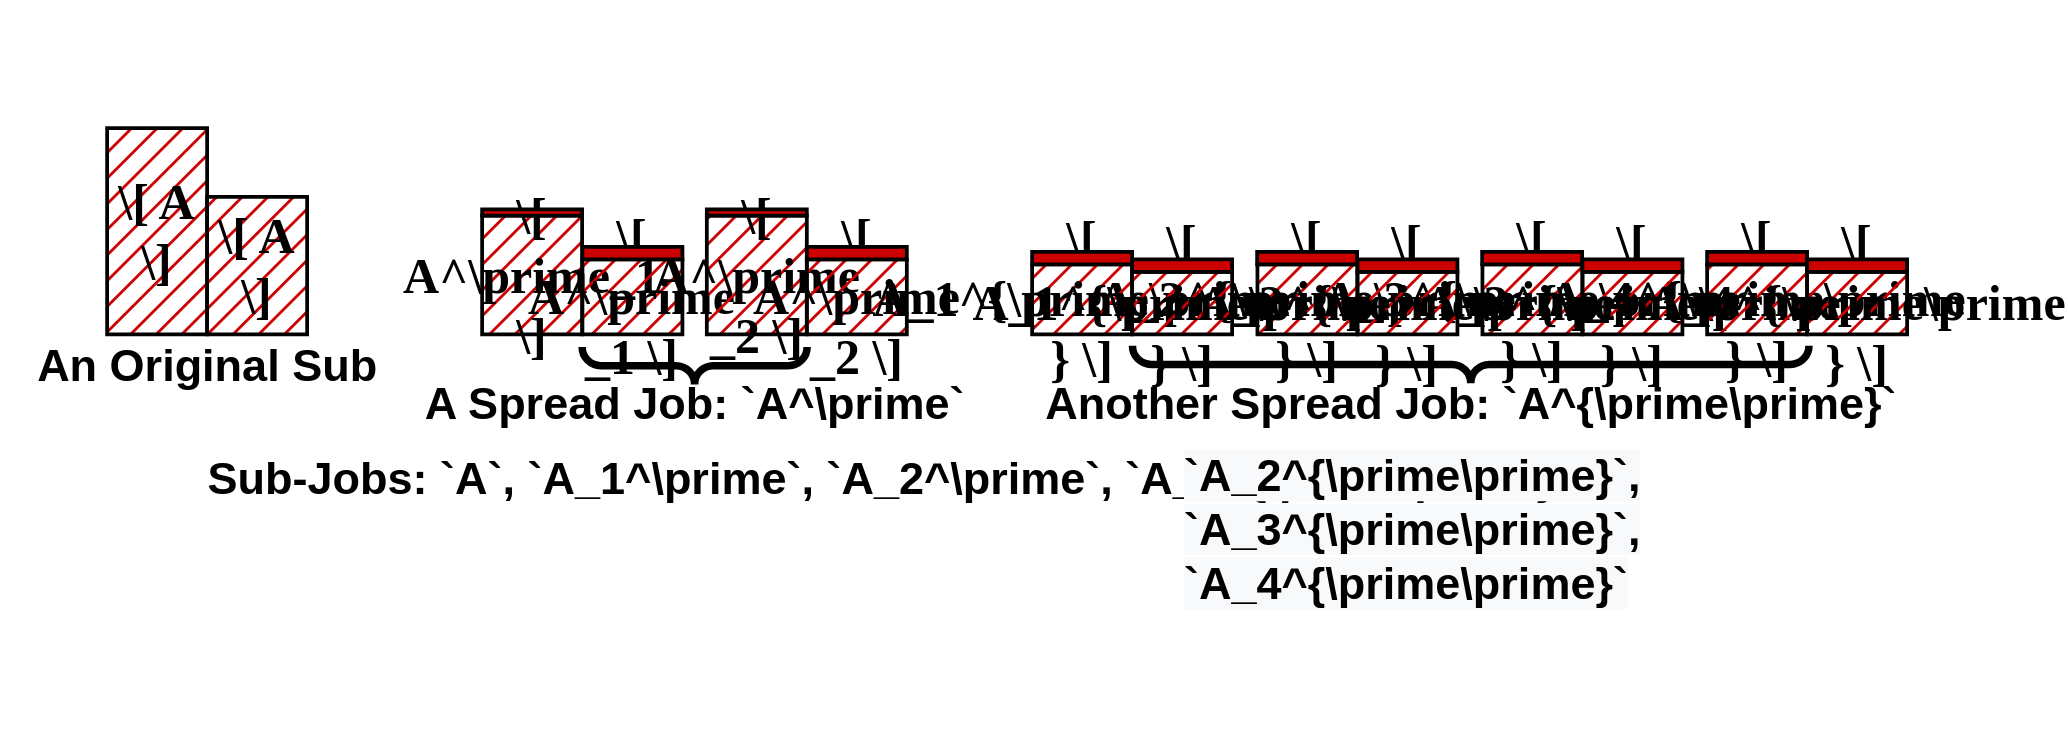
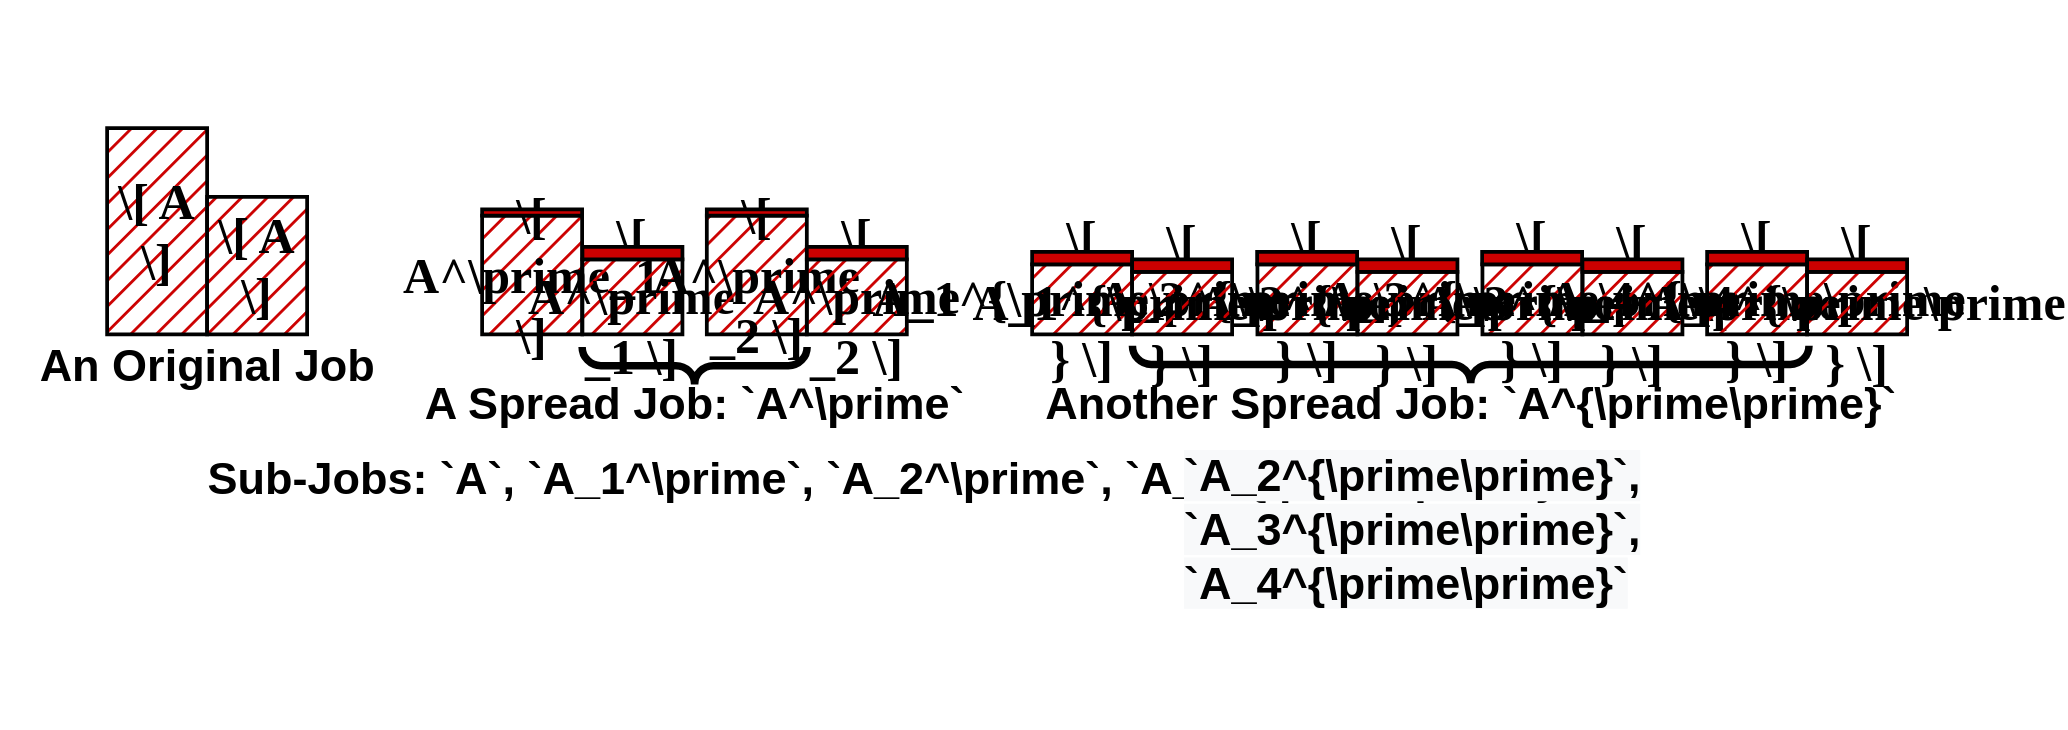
node "An Original Sub": label "An Original Sub" -> "An Original Job"
